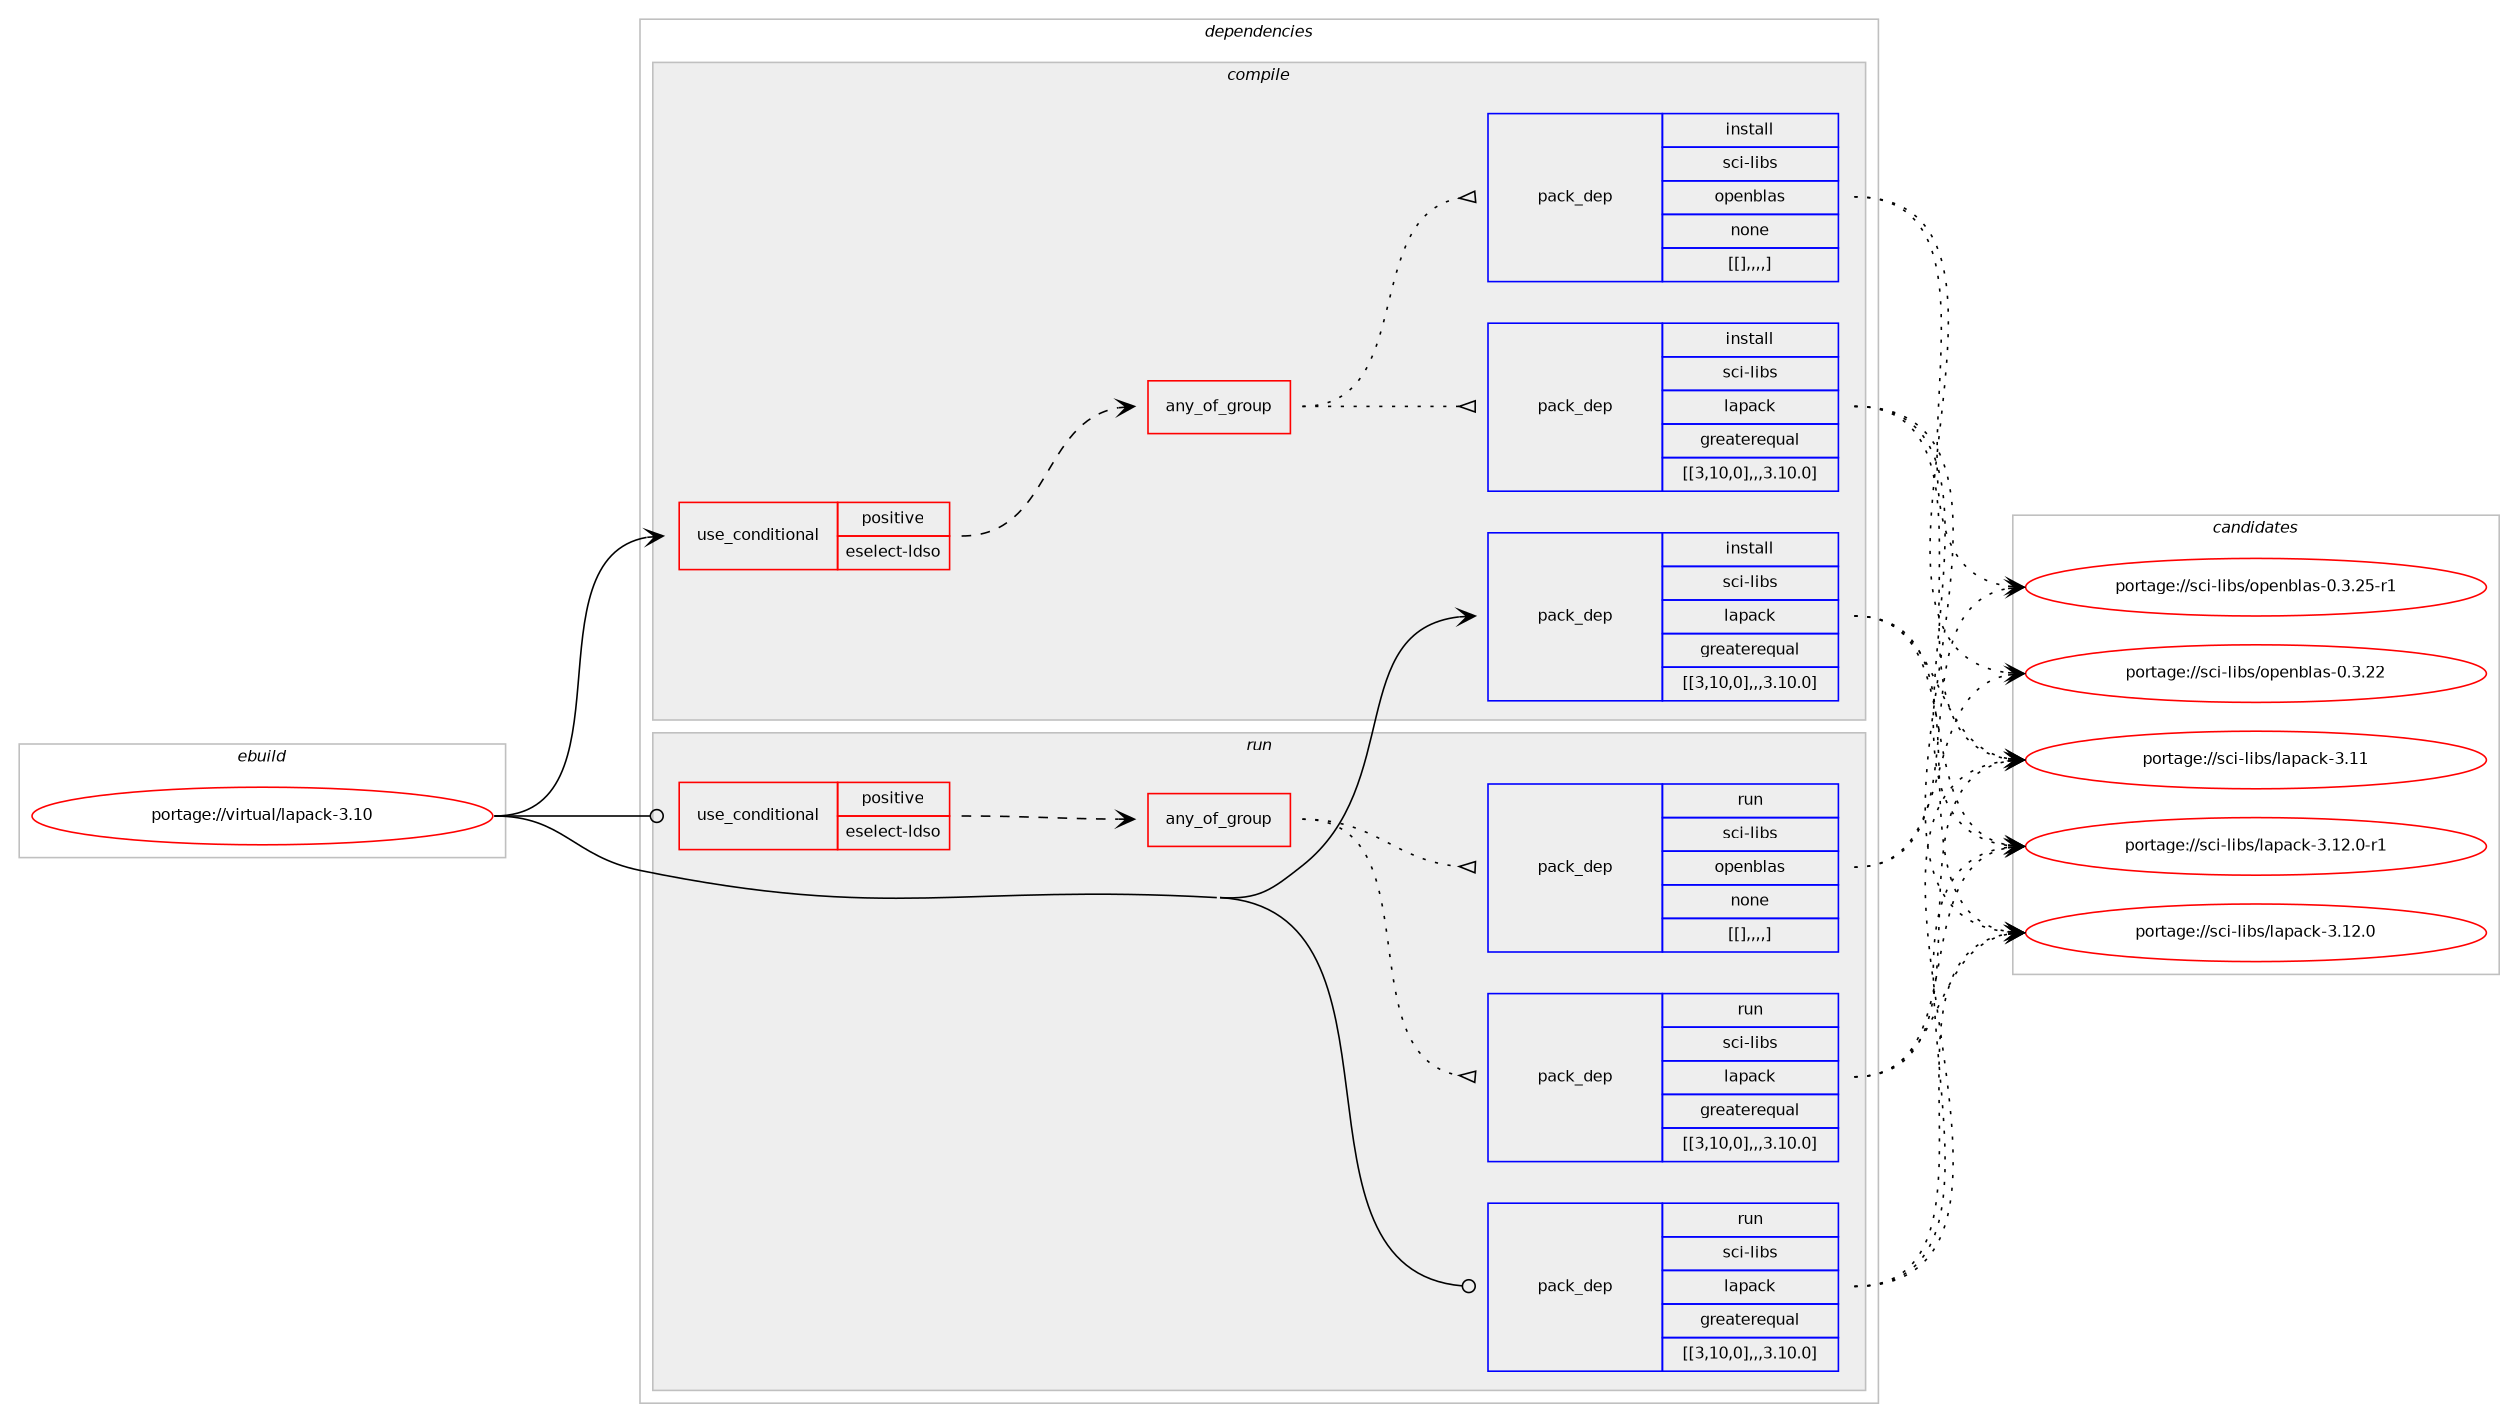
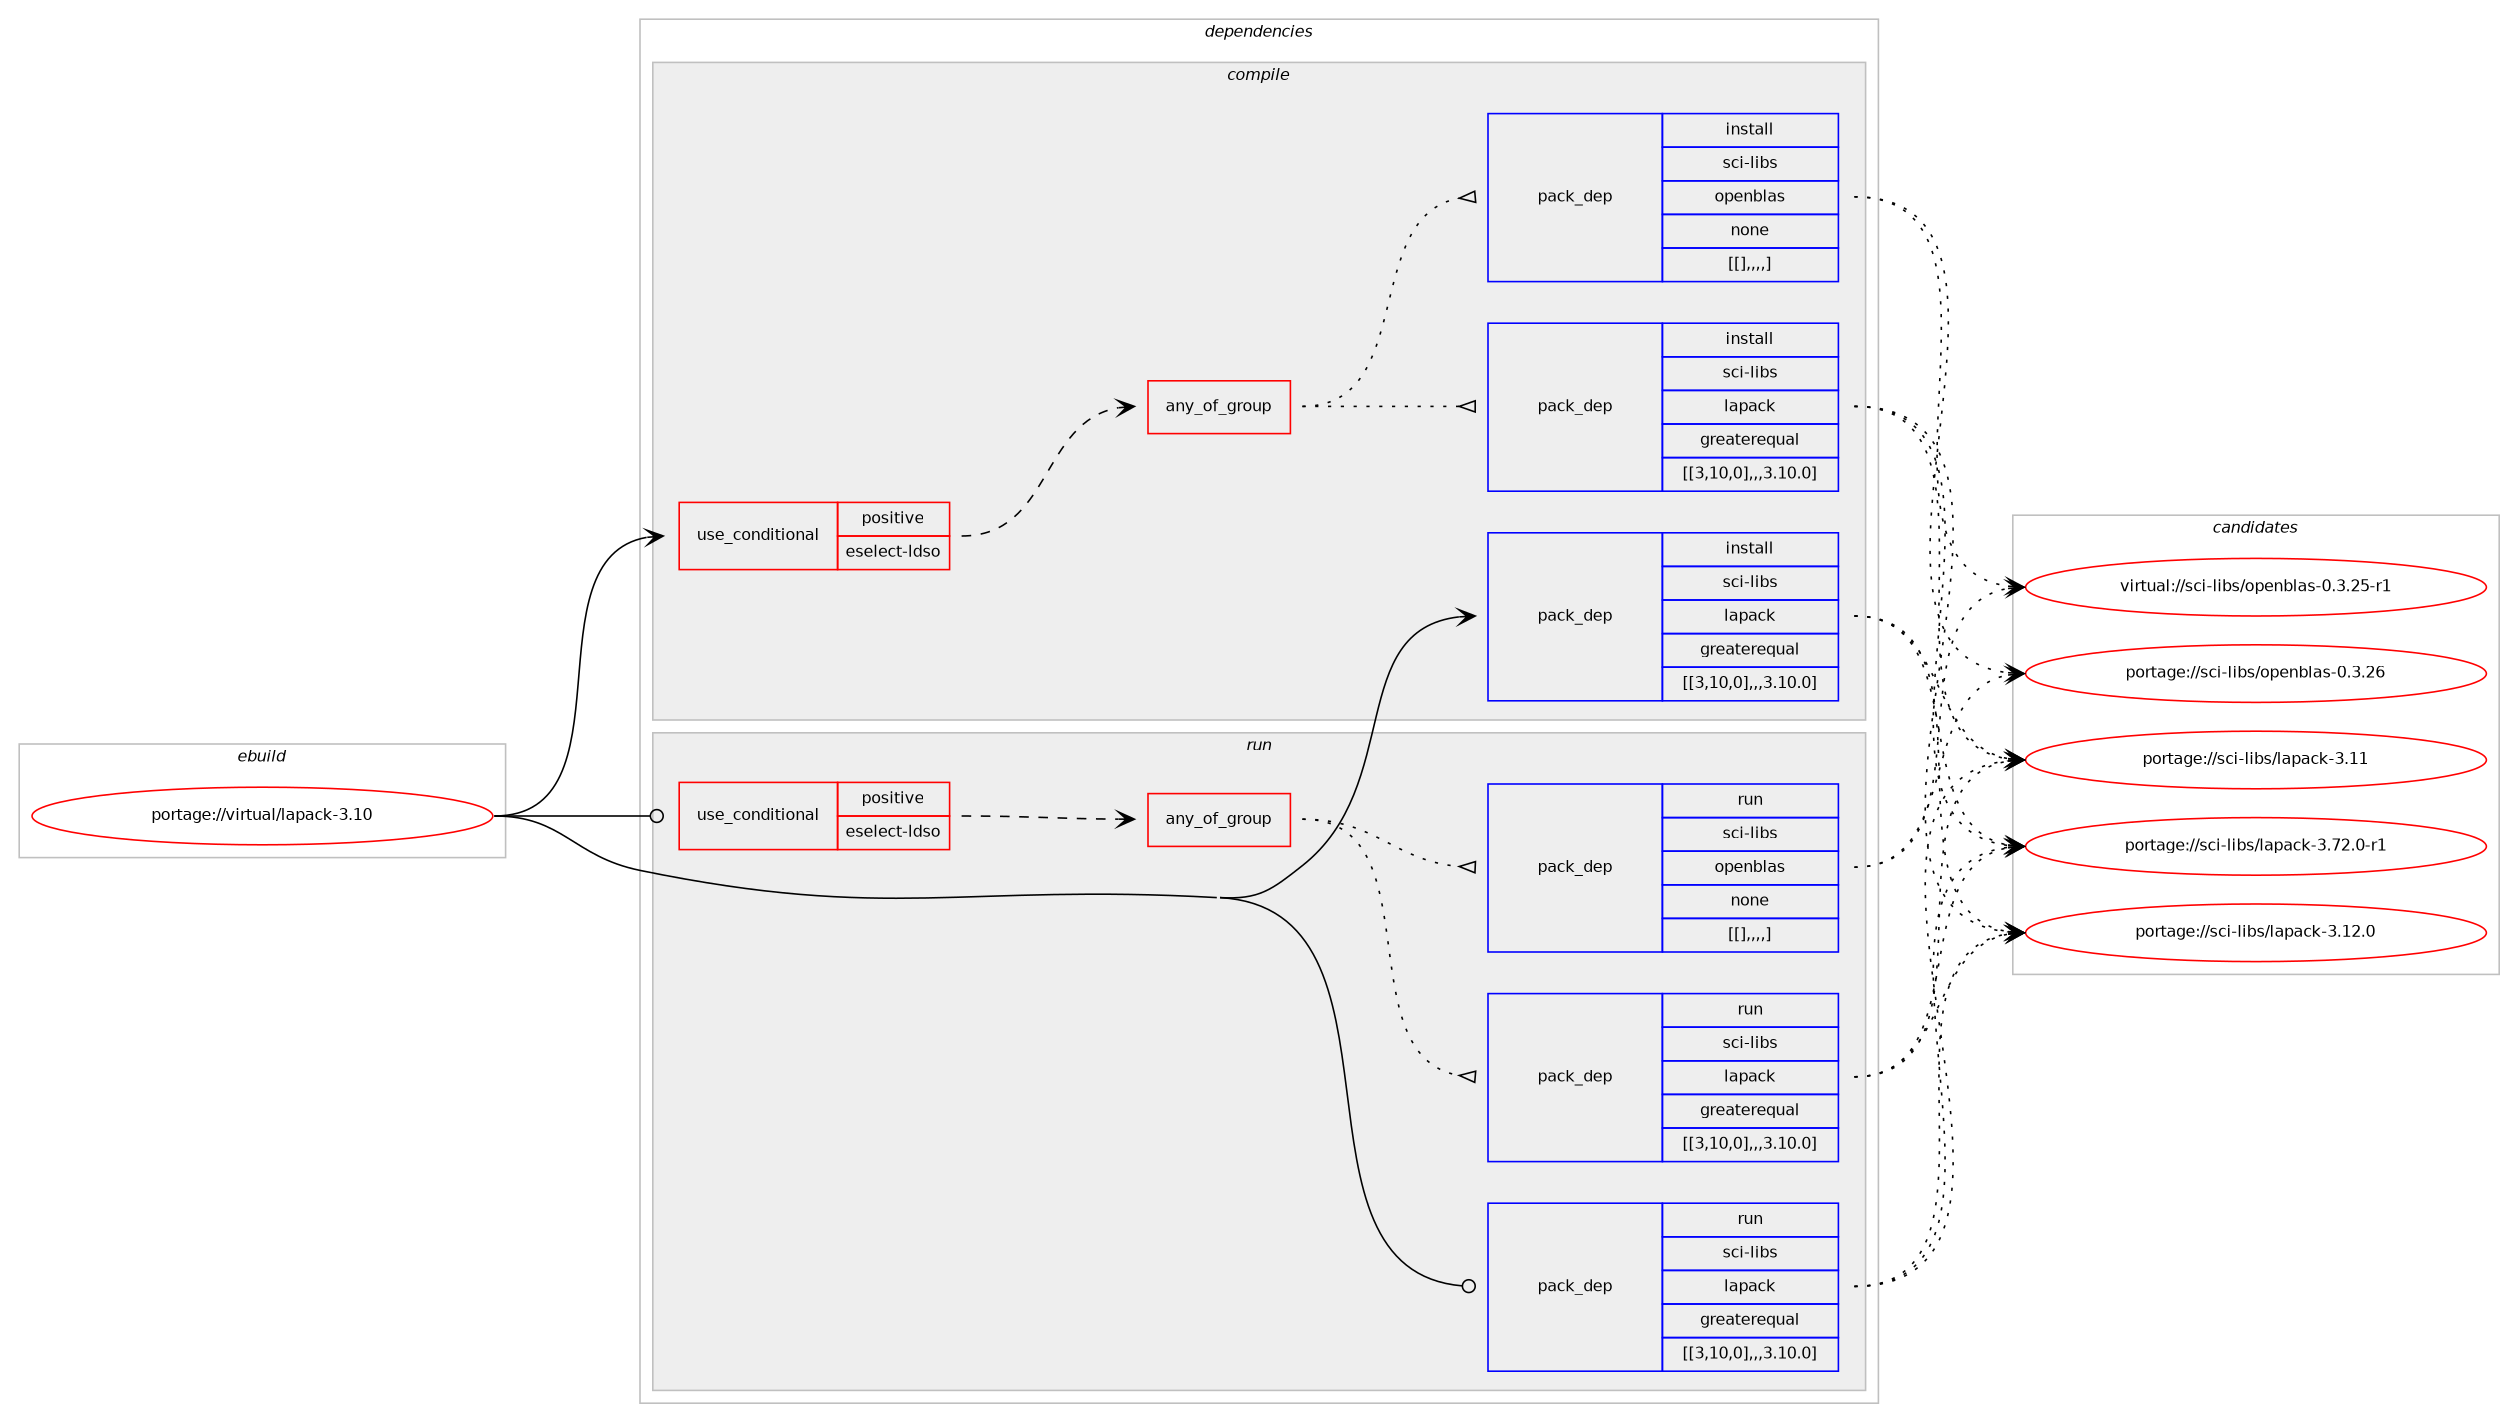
node "portage://sci-libs/openblas-0.3.25-r1": label "portage://sci-libs/openblas-0.3.25-r1" -> "virtual://sci-libs/openblas-0.3.25-r1"
node "portage://sci-libs/openblas-0.3.22": label "portage://sci-libs/openblas-0.3.22" -> "portage://sci-libs/openblas-0.3.26"
node "portage://sci-libs/lapack-3.12.0-r1": label "portage://sci-libs/lapack-3.12.0-r1" -> "portage://sci-libs/lapack-3.72.0-r1"
